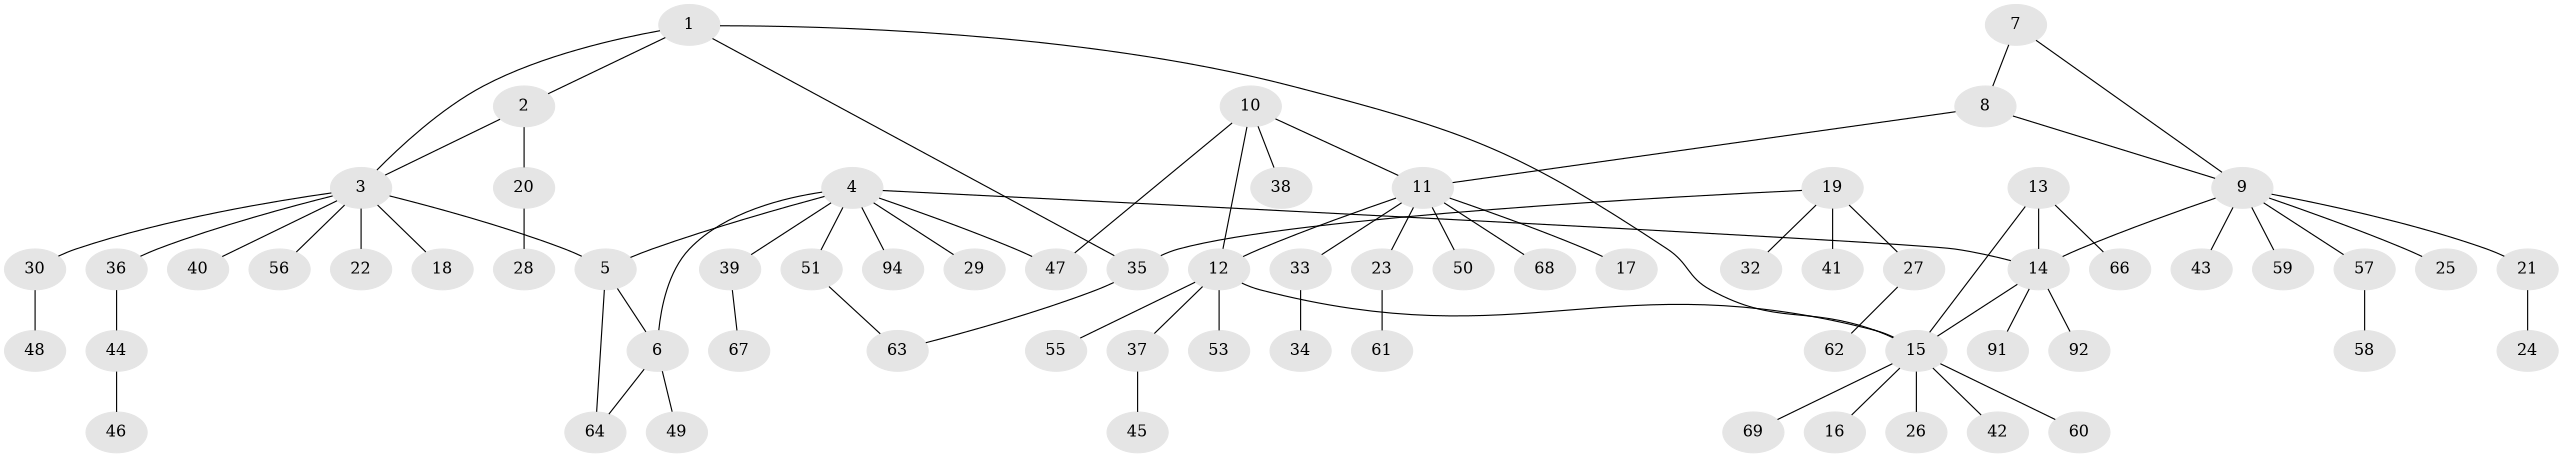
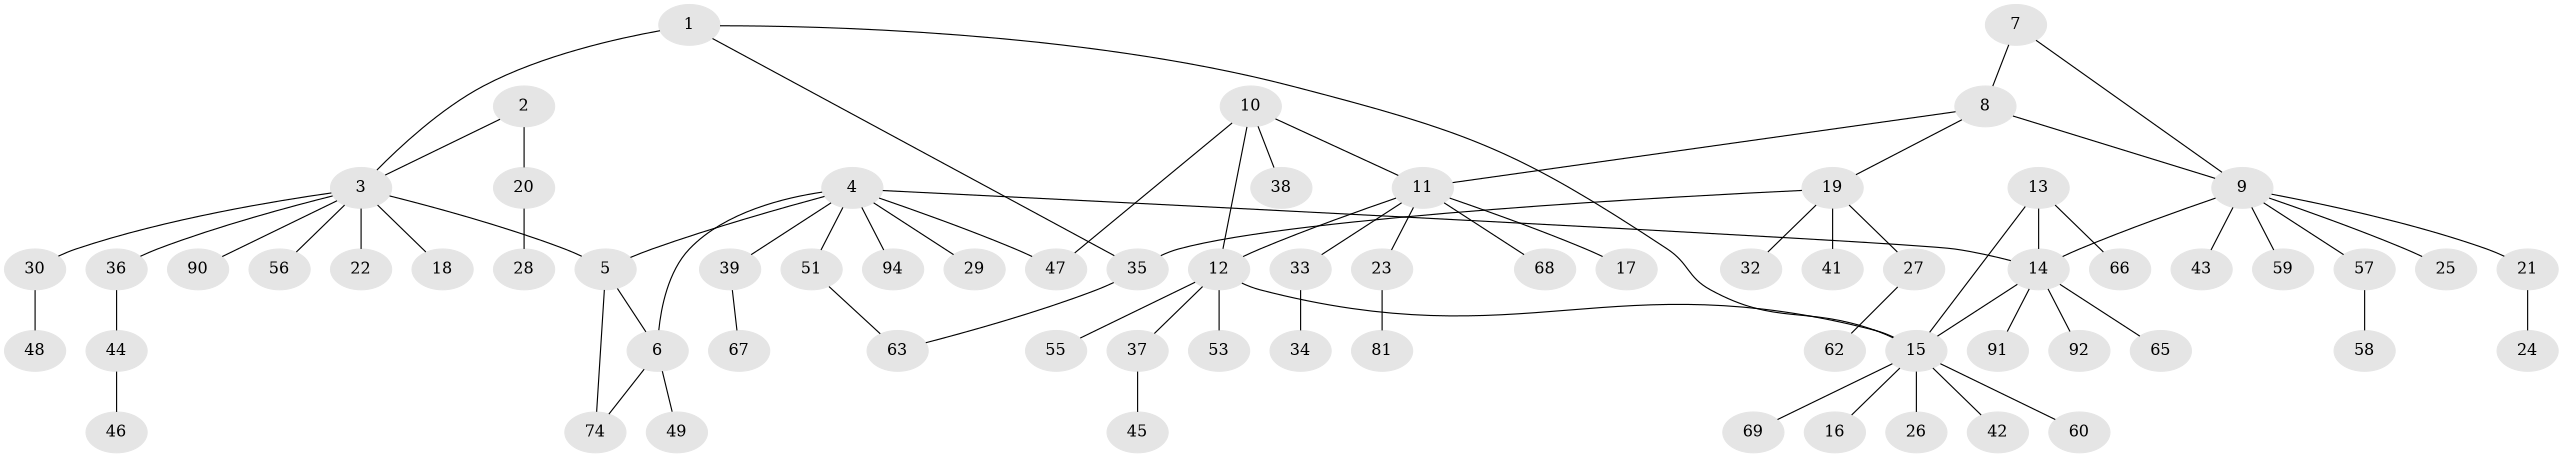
edge "1" -- "2": removed
edge "8" -- "19": added
node "40": label "40" -> "90"
node "50": removed
node "61": label "61" -> "81"
node "65": added
node "64": label "64" -> "74"
